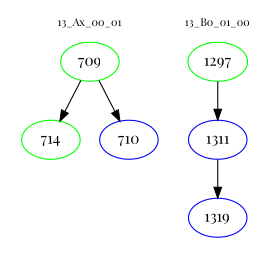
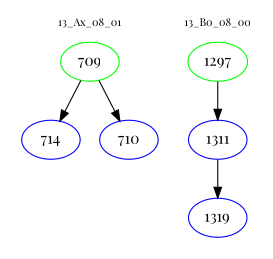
cluster "13_Ax_00_01": label "13_Ax_00_01" -> "13_Ax_08_01"
cluster "13_B0_01_00": label "13_B0_01_00" -> "13_B0_08_00"
node "714": color green -> blue
